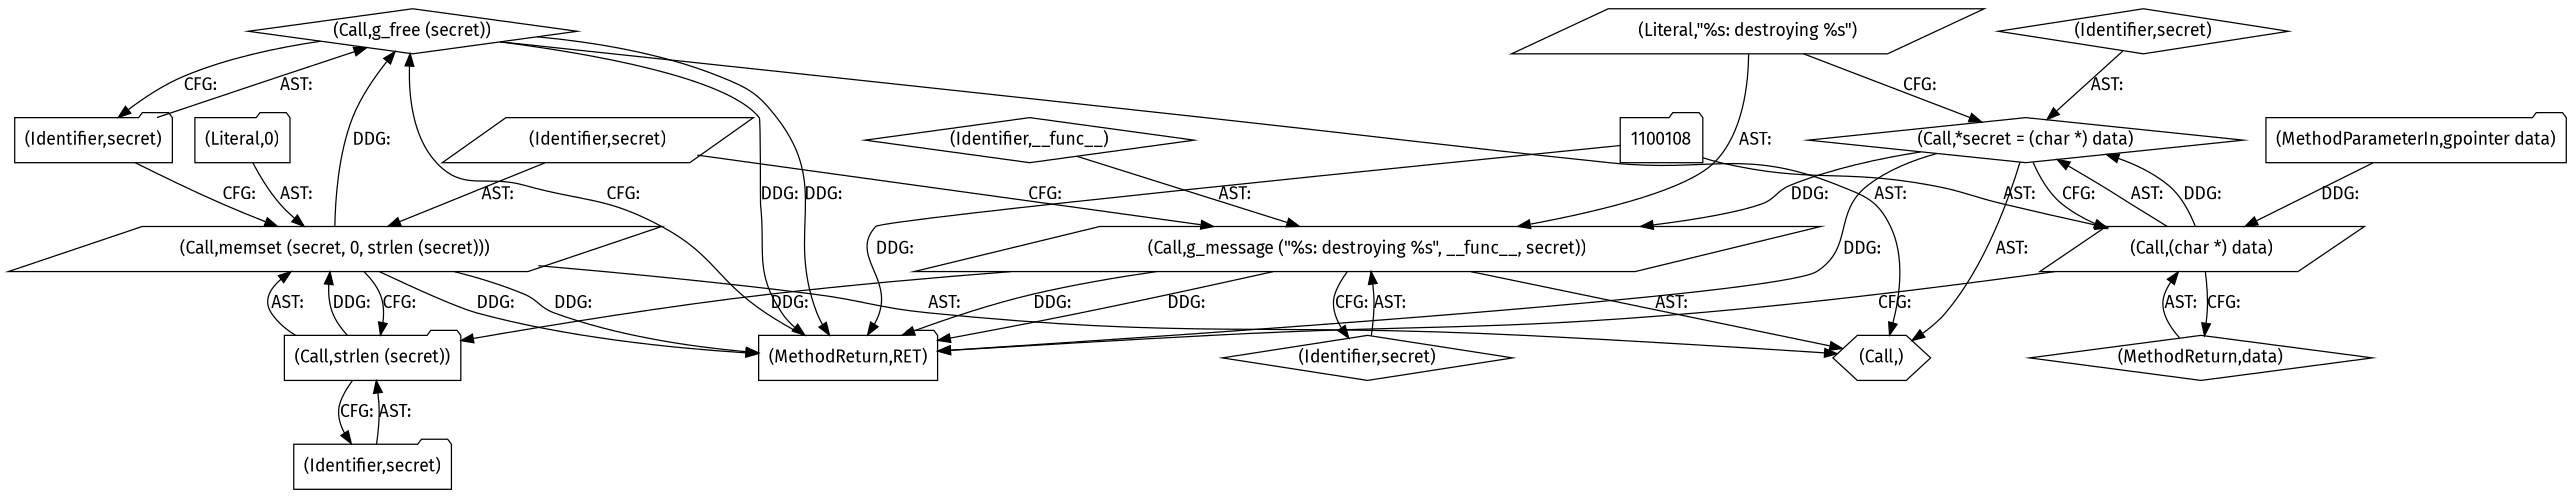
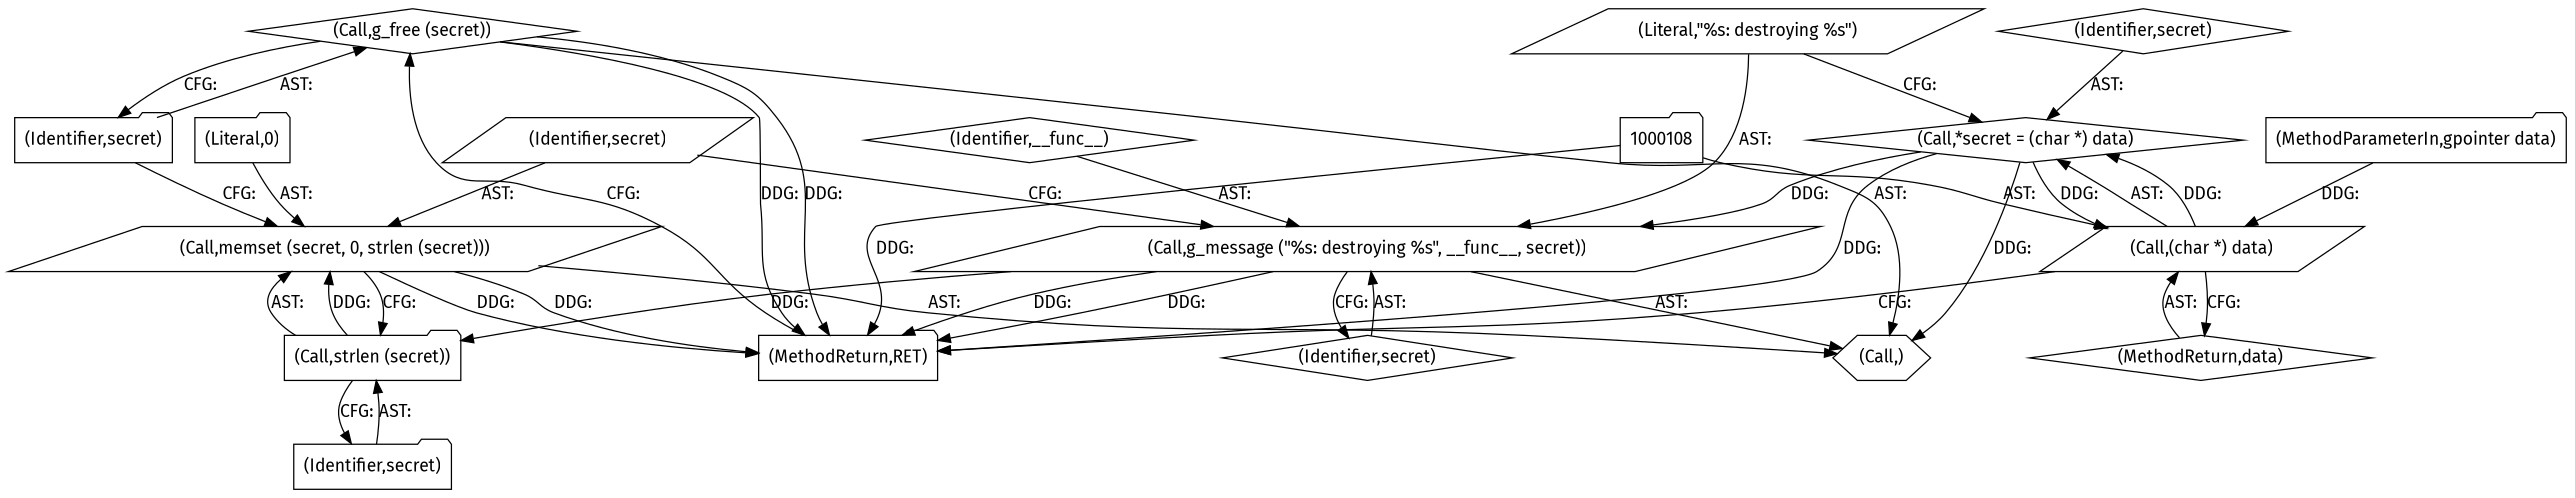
edge "(Call,memset (secret, 0, strlen (secret)))" -> "(Call,g_free (secret))": removed, label "DDG:"
node "1100108": label "1100108" -> "1000108"
edge "(Call,*secret = (char *) data)" -> "(Call,(char *) data)": label "CFG: " -> "DDG: "
edge "(Call,*secret = (char *) data)" -> "(Call,)": label "AST: " -> "DDG: "
